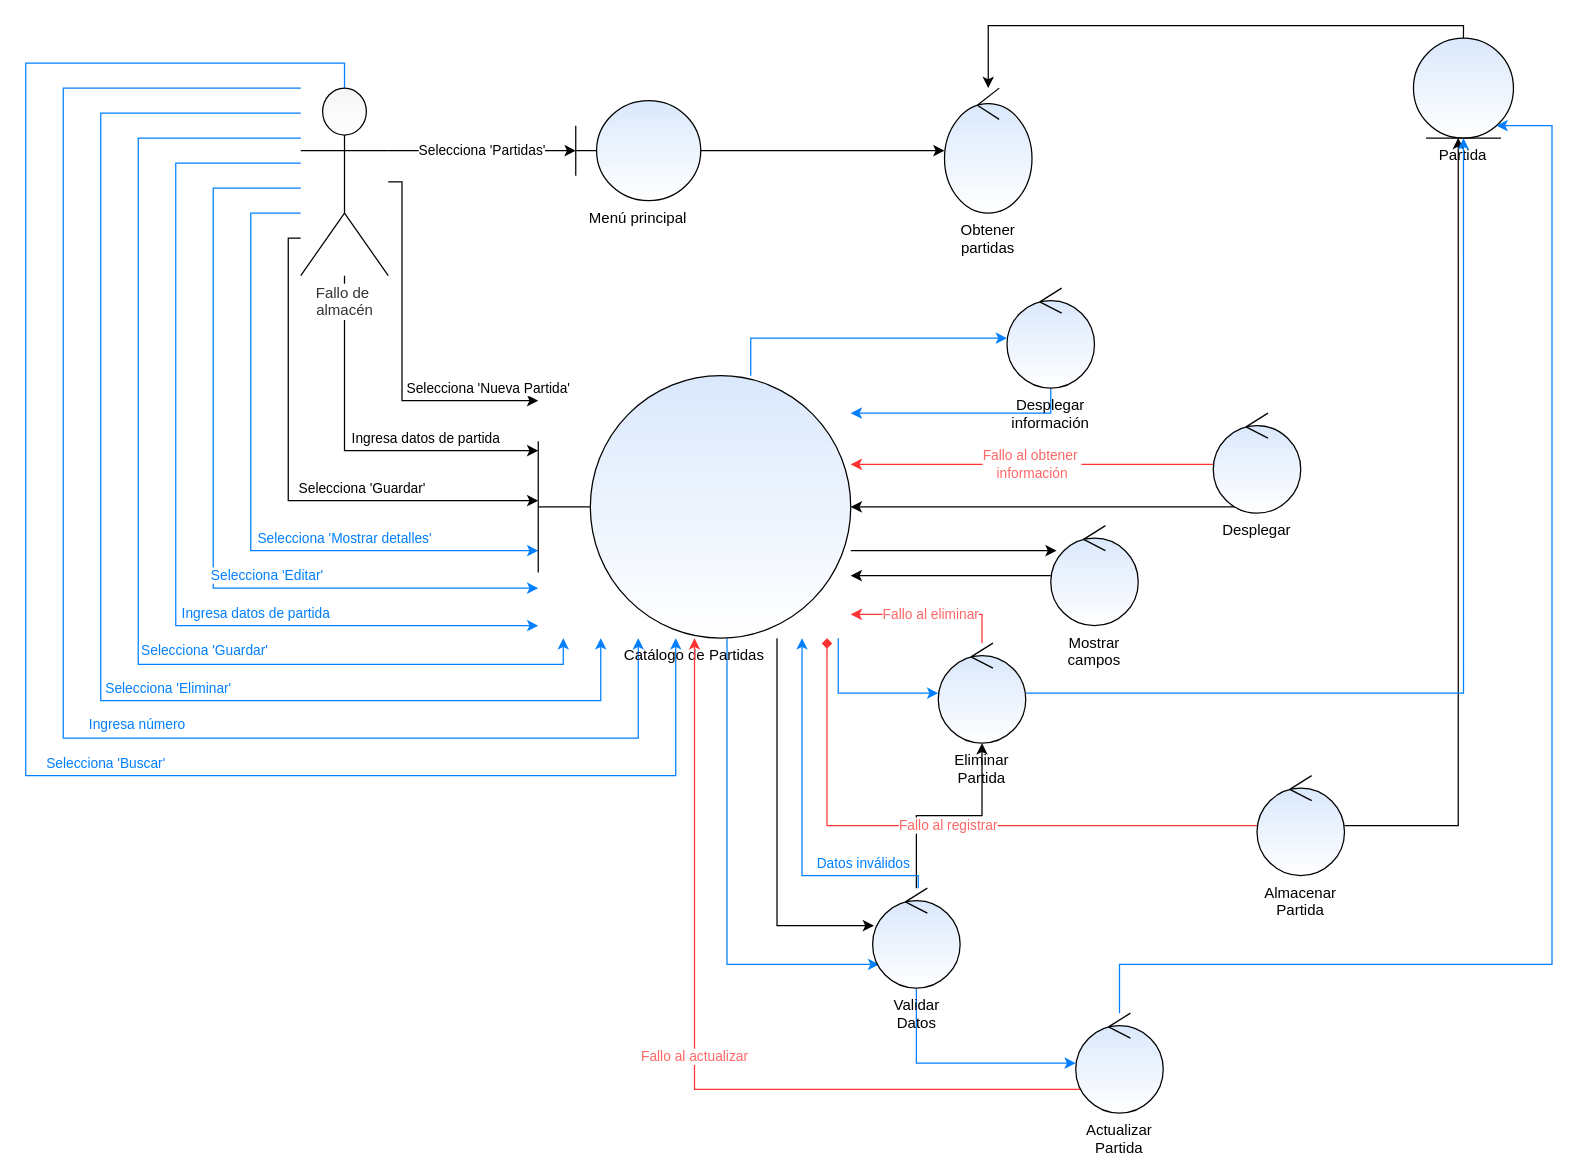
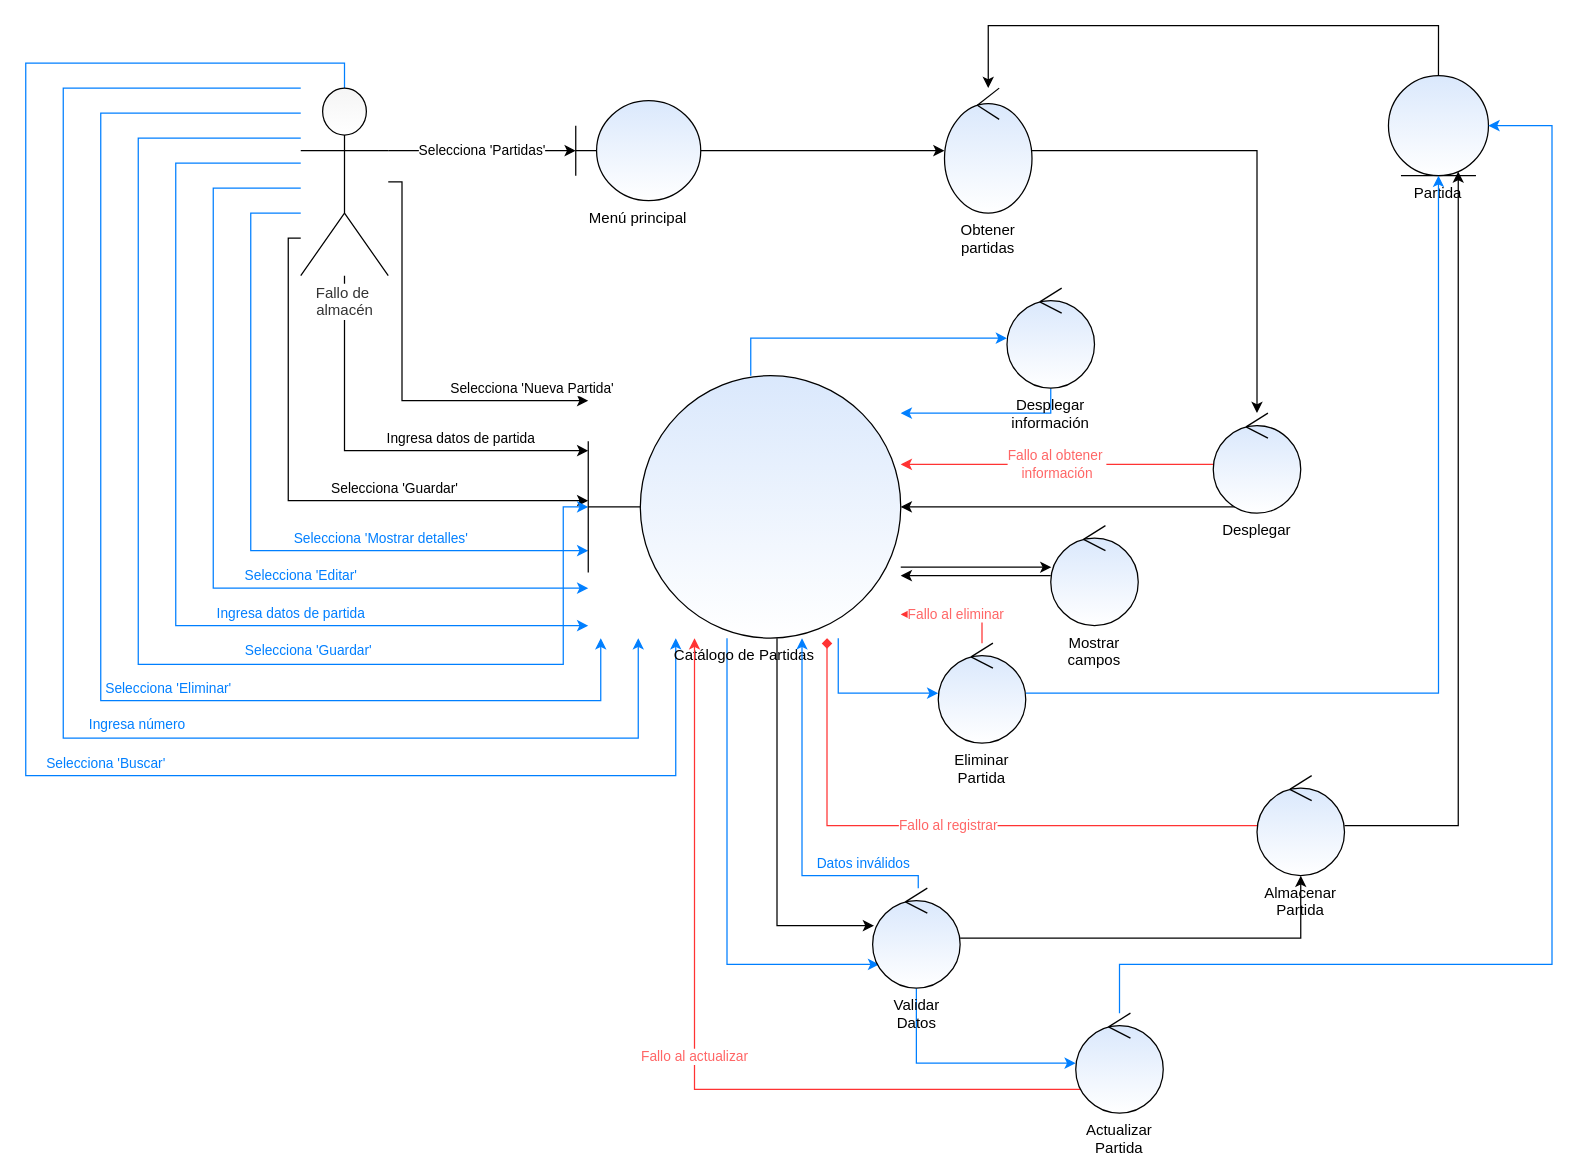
node "Partida": moved (1463, 88) -> (1438, 126)
edge "Obtener partidas" -> "Desplegar": added
node "Catálogo de Partidas": moved (694, 507) -> (744, 507)
edge "Validar Datos" -> "Eliminar Partida": now "Validar Datos" -> "Almacenar Partida"
